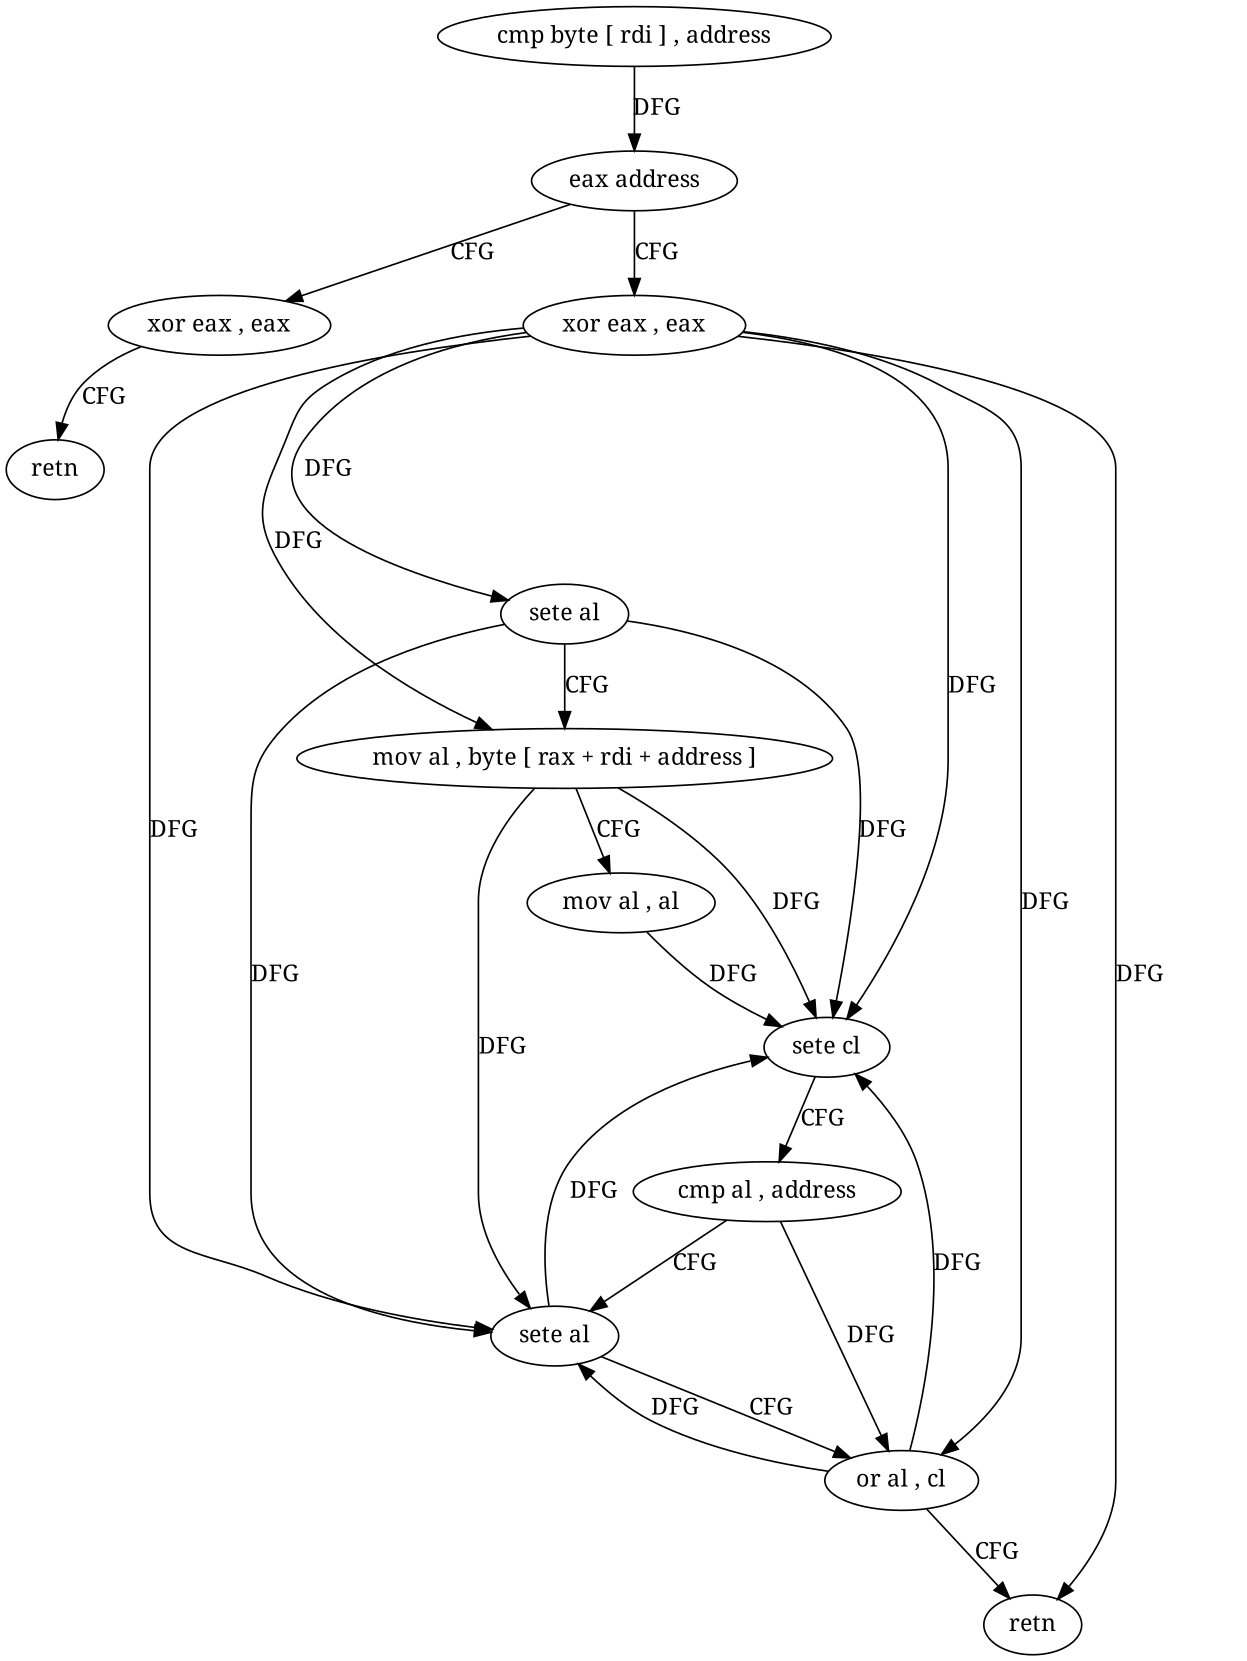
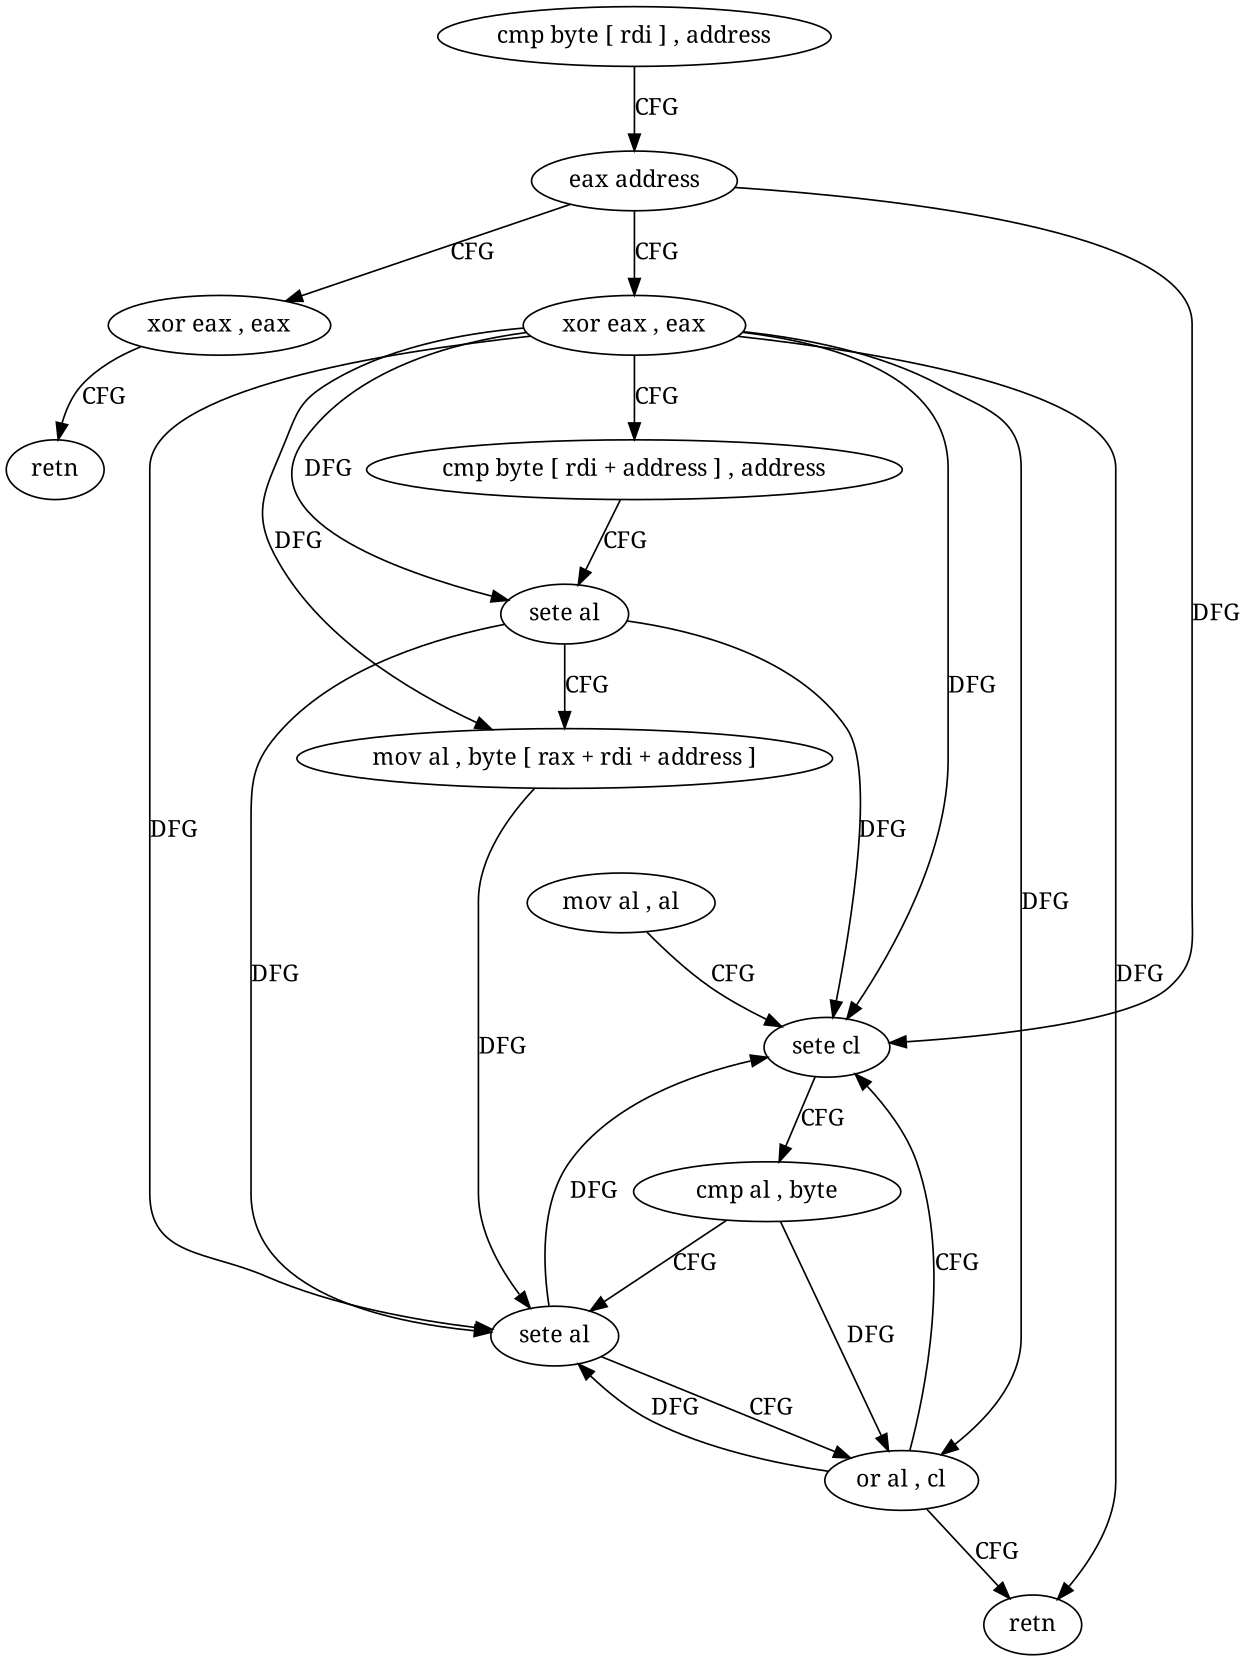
edge "cmp byte [ rdi ] , address" -> "eax address": label "DFG" -> "CFG"
node "cmp byte [ rdi + address ] , address": added
edge "mov al , byte [ rax + rdi + address ]" -> "mov al , al": removed, label "CFG"
edge "mov al , byte [ rax + rdi + address ]" -> "sete cl": now "eax address" -> "sete cl"
edge "mov al , al" -> "sete cl": label "DFG" -> "CFG"
node "cmp al , address": label "cmp al , address" -> "cmp al , byte"
edge "or al , cl" -> "sete cl": label "DFG" -> "CFG"
